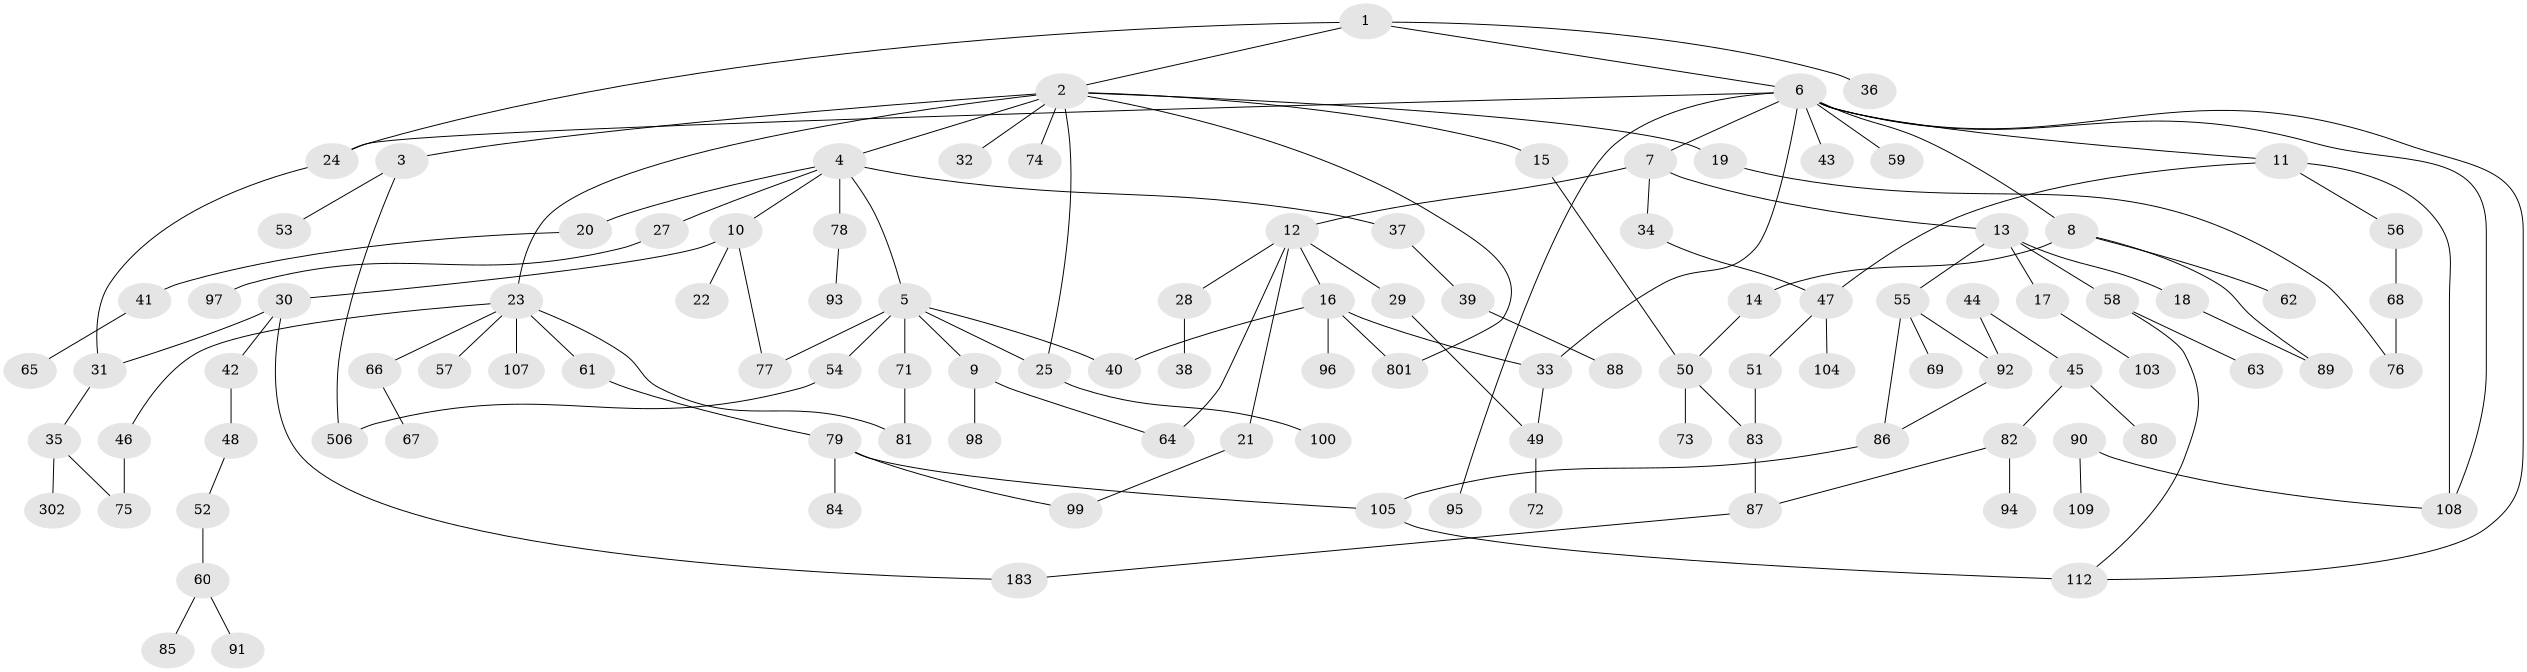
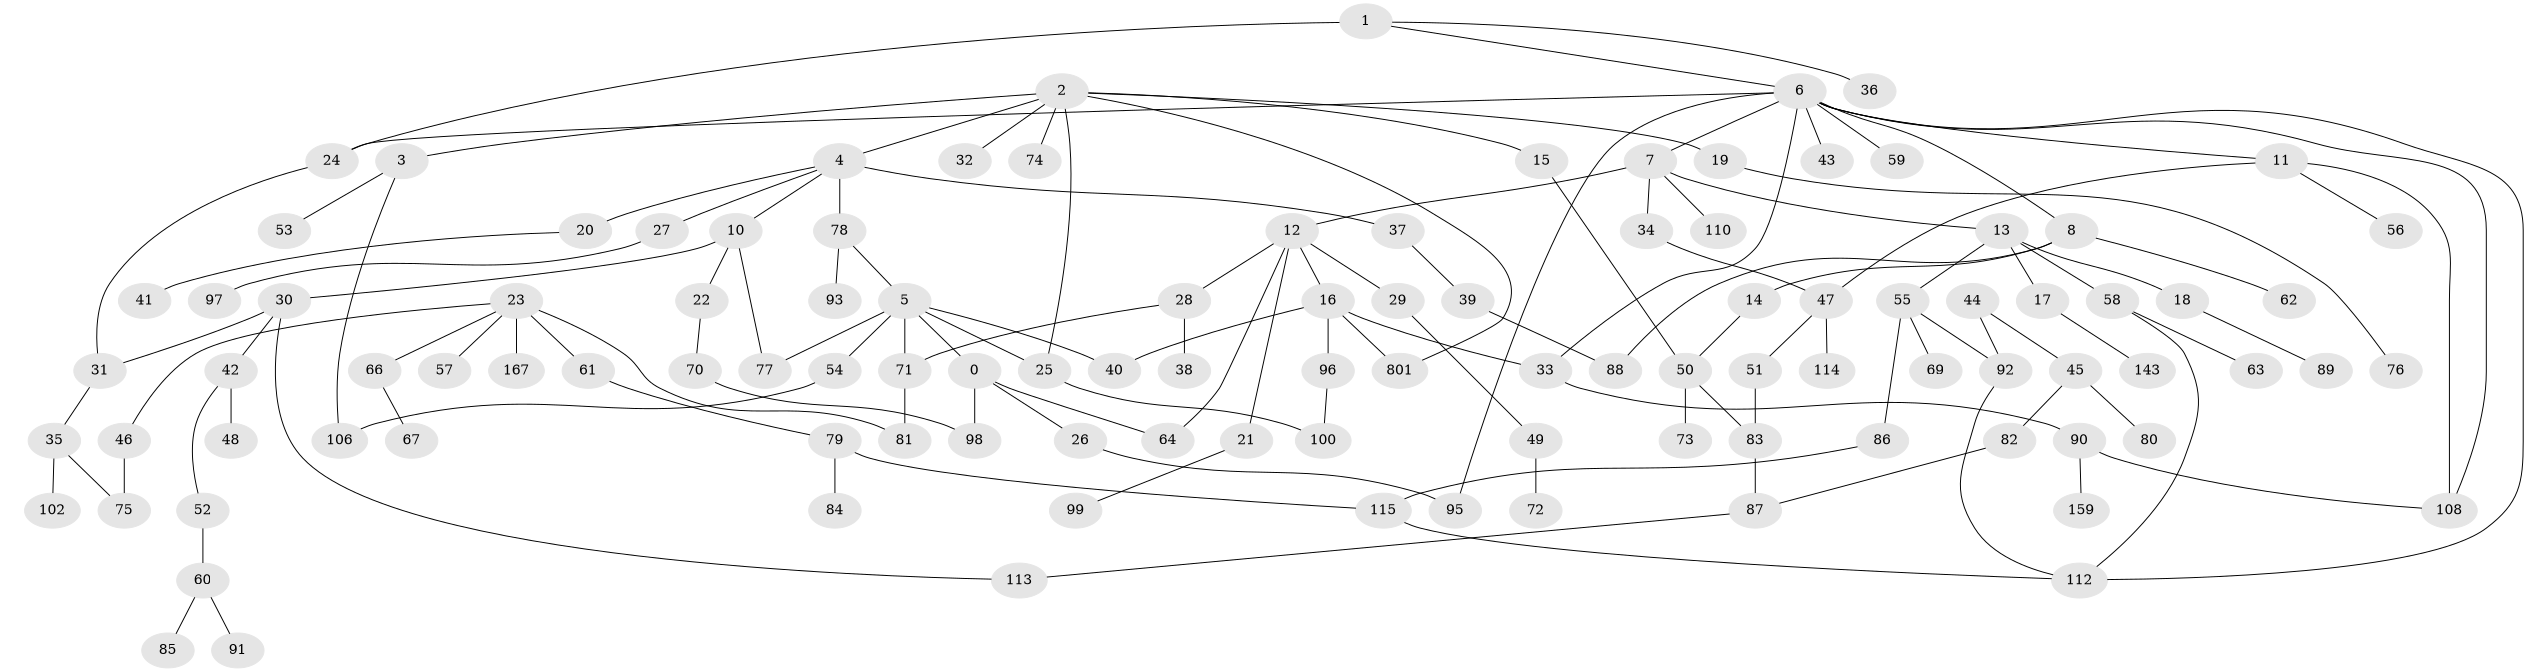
edge "1" -- "2": removed
edge "2" -- "23": removed
edge "4" -- "5": now "78" -- "5"
node "110": added
edge "8" -- "89": now "8" -- "88"
node "68": removed
edge "28" -- "71": added
node "65": removed
node "107": label "107" -> "167"
node "70": added
node "9": label "9" -> "0"
node "104": label "104" -> "114"
node "103": label "103" -> "143"
edge "96" -- "100": added
edge "33" -- "49": now "33" -- "90"
edge "92" -- "86": now "92" -- "112"
node "506": label "506" -> "106"
node "26": added
edge "48" -- "52": now "42" -- "52"
edge "79" -- "99": removed
node "302": label "302" -> "102"
node "105": label "105" -> "115"
node "94": removed
node "109": label "109" -> "159"
node "183": label "183" -> "113"
